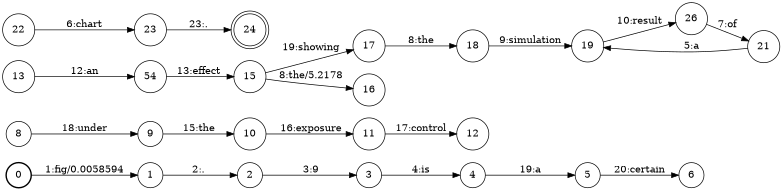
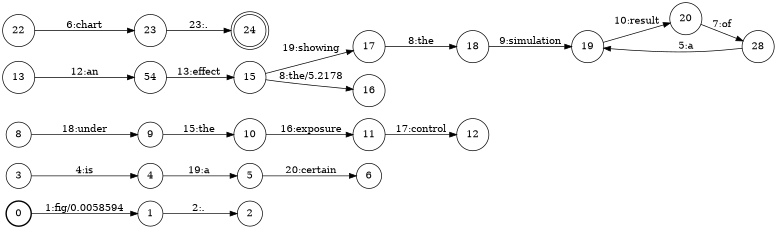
node "26": label "26" -> "20"
node "21": label "21" -> "28"
edge "2" -> "3": removed, label "3:9"
